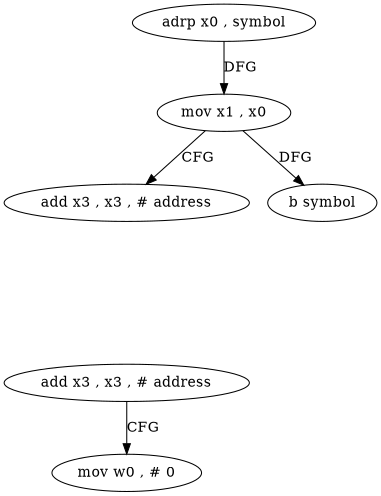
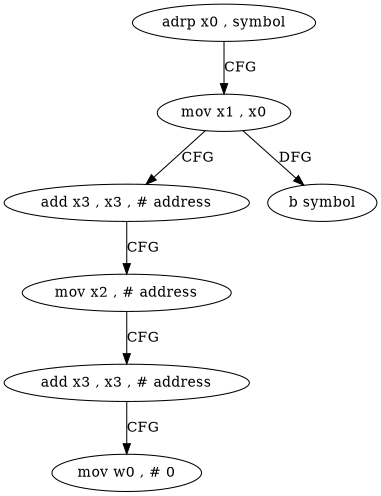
edge "adrp x0 , symbol" -> "mov x1 , x0": label "DFG" -> "CFG"
node "mov x2 , # address": added
